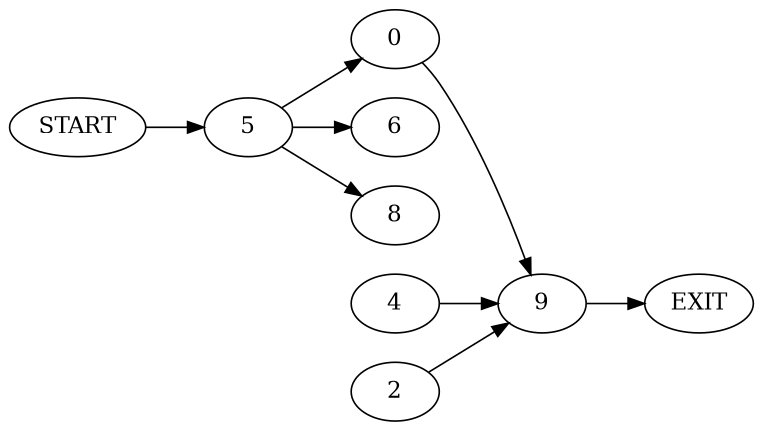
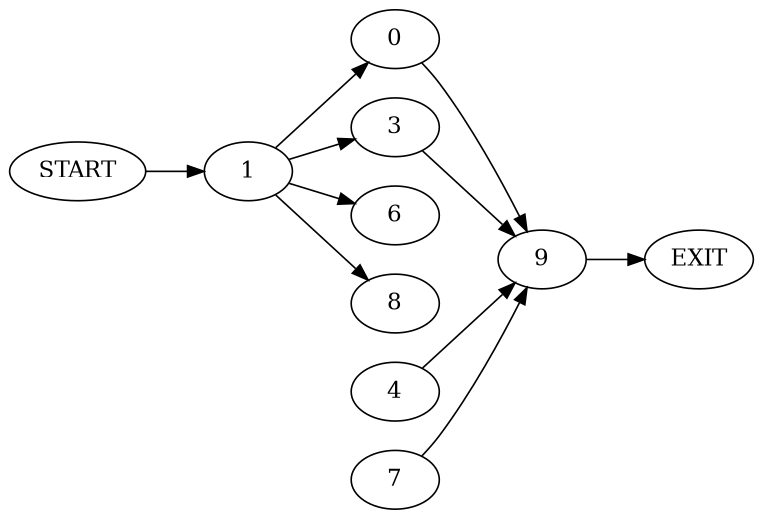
node "5": label "5" -> "1"
node "3": added
node "2": label "2" -> "7"
